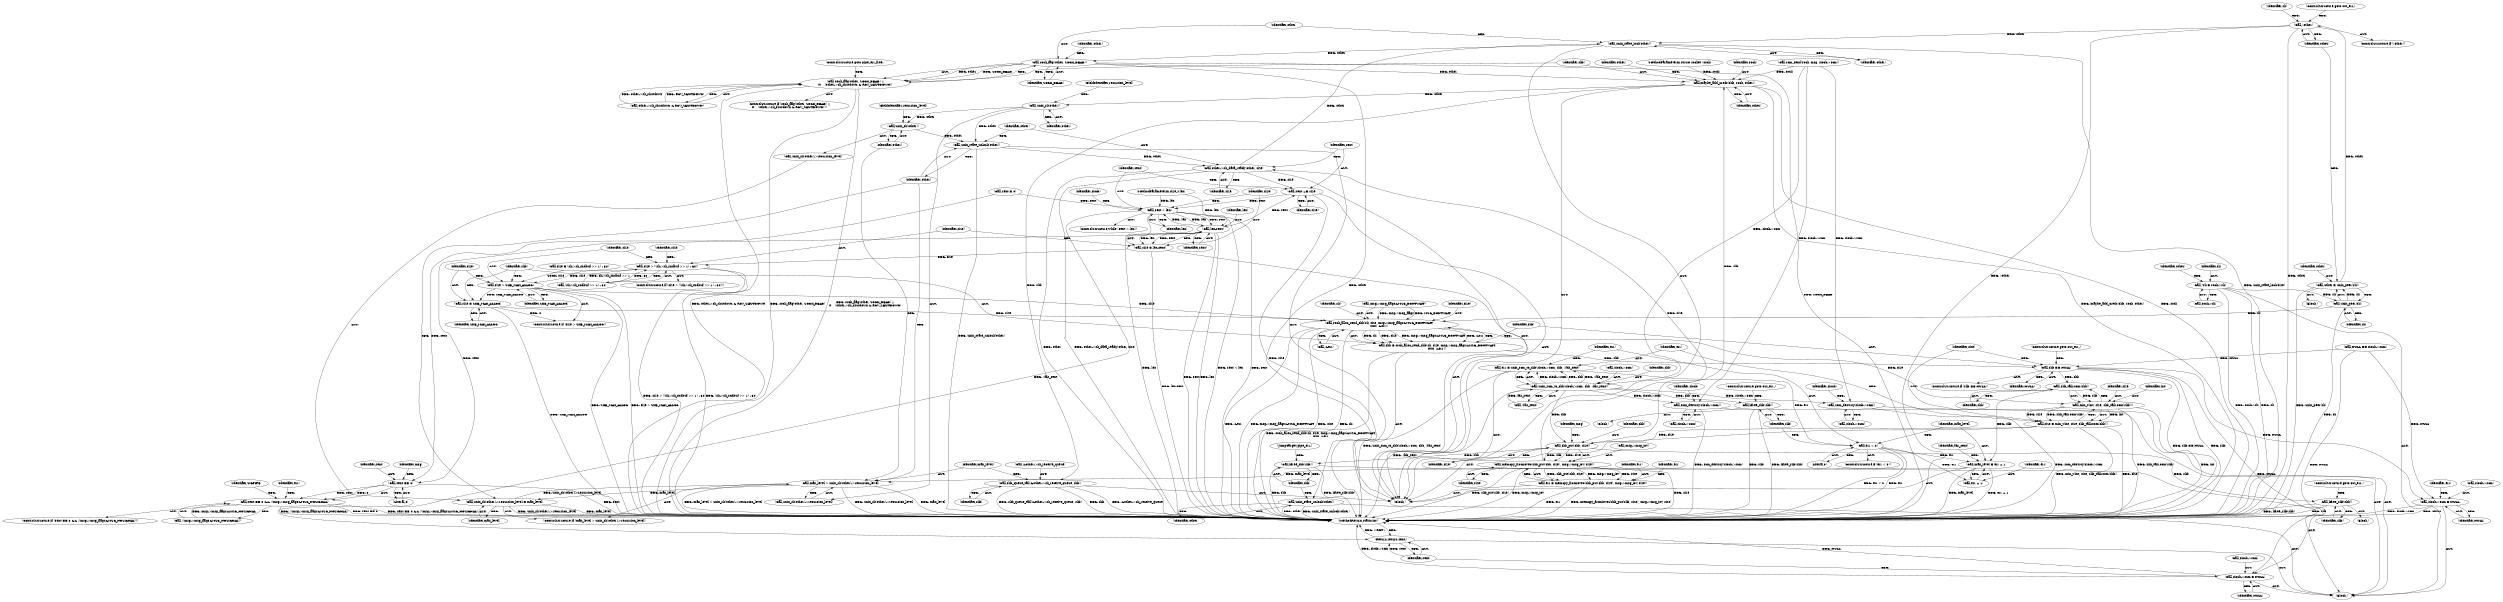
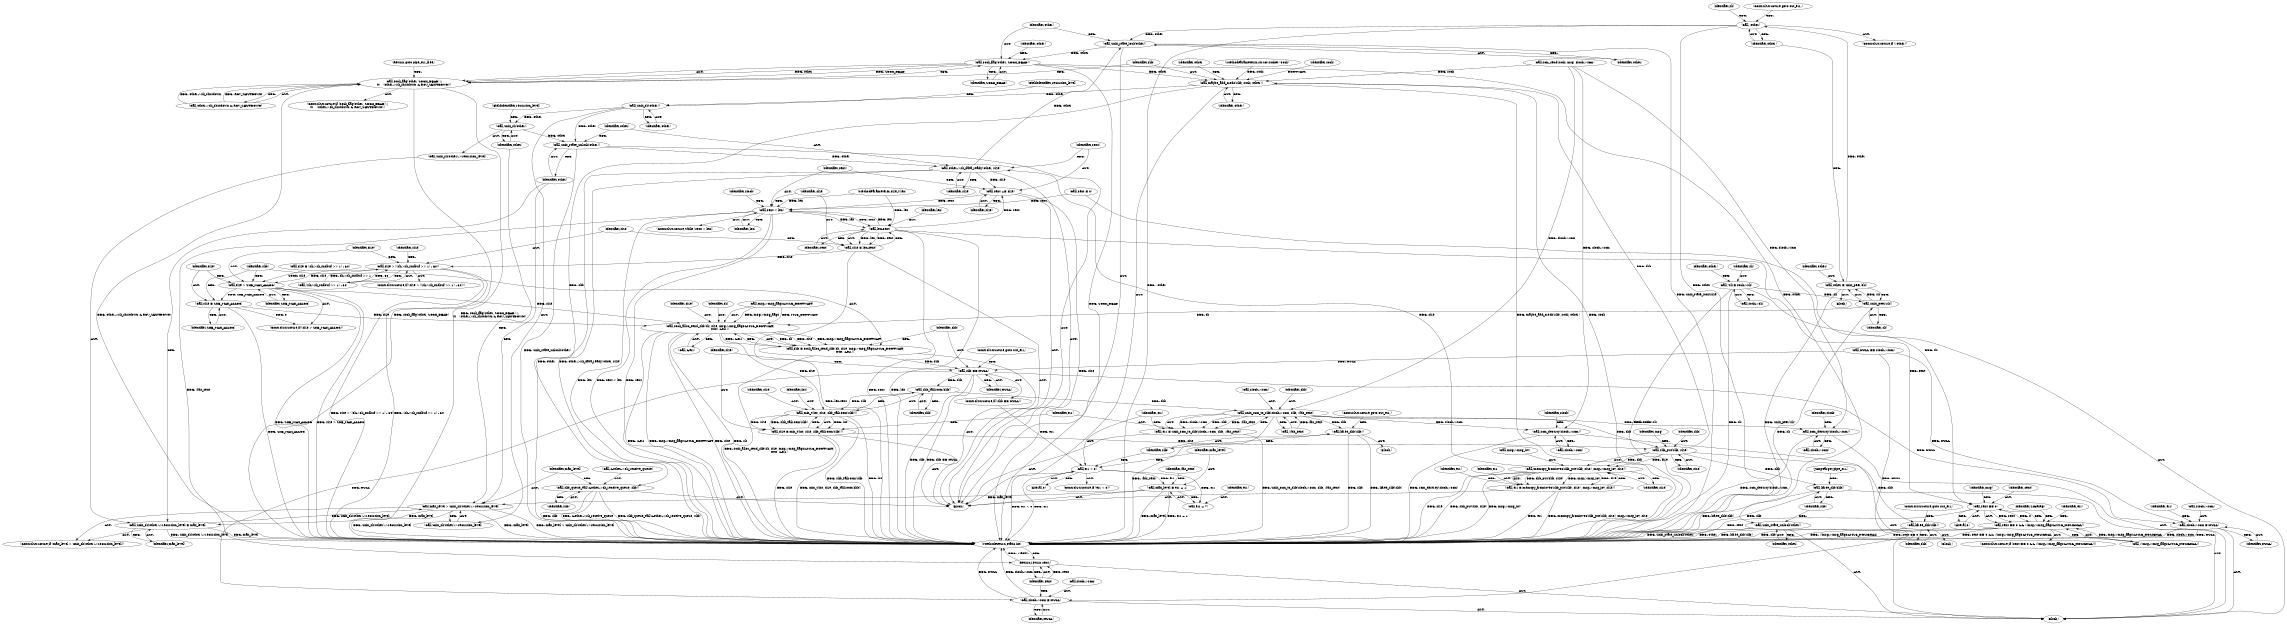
node "(ControlStructure,goto pipe_err_free;)": label "(ControlStructure,goto pipe_err_free;)" -> "(Return,goto pipe_err_free;)"
edge "(Identifier,sock)" -> "(Call,maybe_add_creds(skb, sock, other))": label "AST: " -> "DONTWAIT: "
edge "(Call,sent = 0)" -> "(Call,sent == 0)": label "DDG: sent" -> "DDG: sk"
edge "(Call,err = unix_scm_to_skb(siocb->scm, skb, !fds_sent))" -> "(Call,err < 0)": now "(ControlStructure,if (skb == NULL))" -> "(Call,err < 0)"
edge "(Call,skb_tailroom(skb))" -> "(Call,max_level = err + 1)": now "(Call,skb_tailroom(skb))" -> "(Call,unix_scm_to_skb(siocb->scm, skb, !fds_sent))"
node "(Call,err + 1)": label "(Call,err + 1)" -> "(Call,err + 7)"
edge "(Call,sent == 0 && !(msg->msg_flags&MSG_NOSIGNAL))" -> "(Call,sent == 0)": added, label "CFG:"
